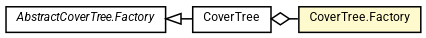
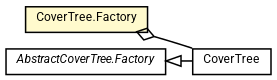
edge "CoverTree.Factory" -> "CoverTree": reversed
